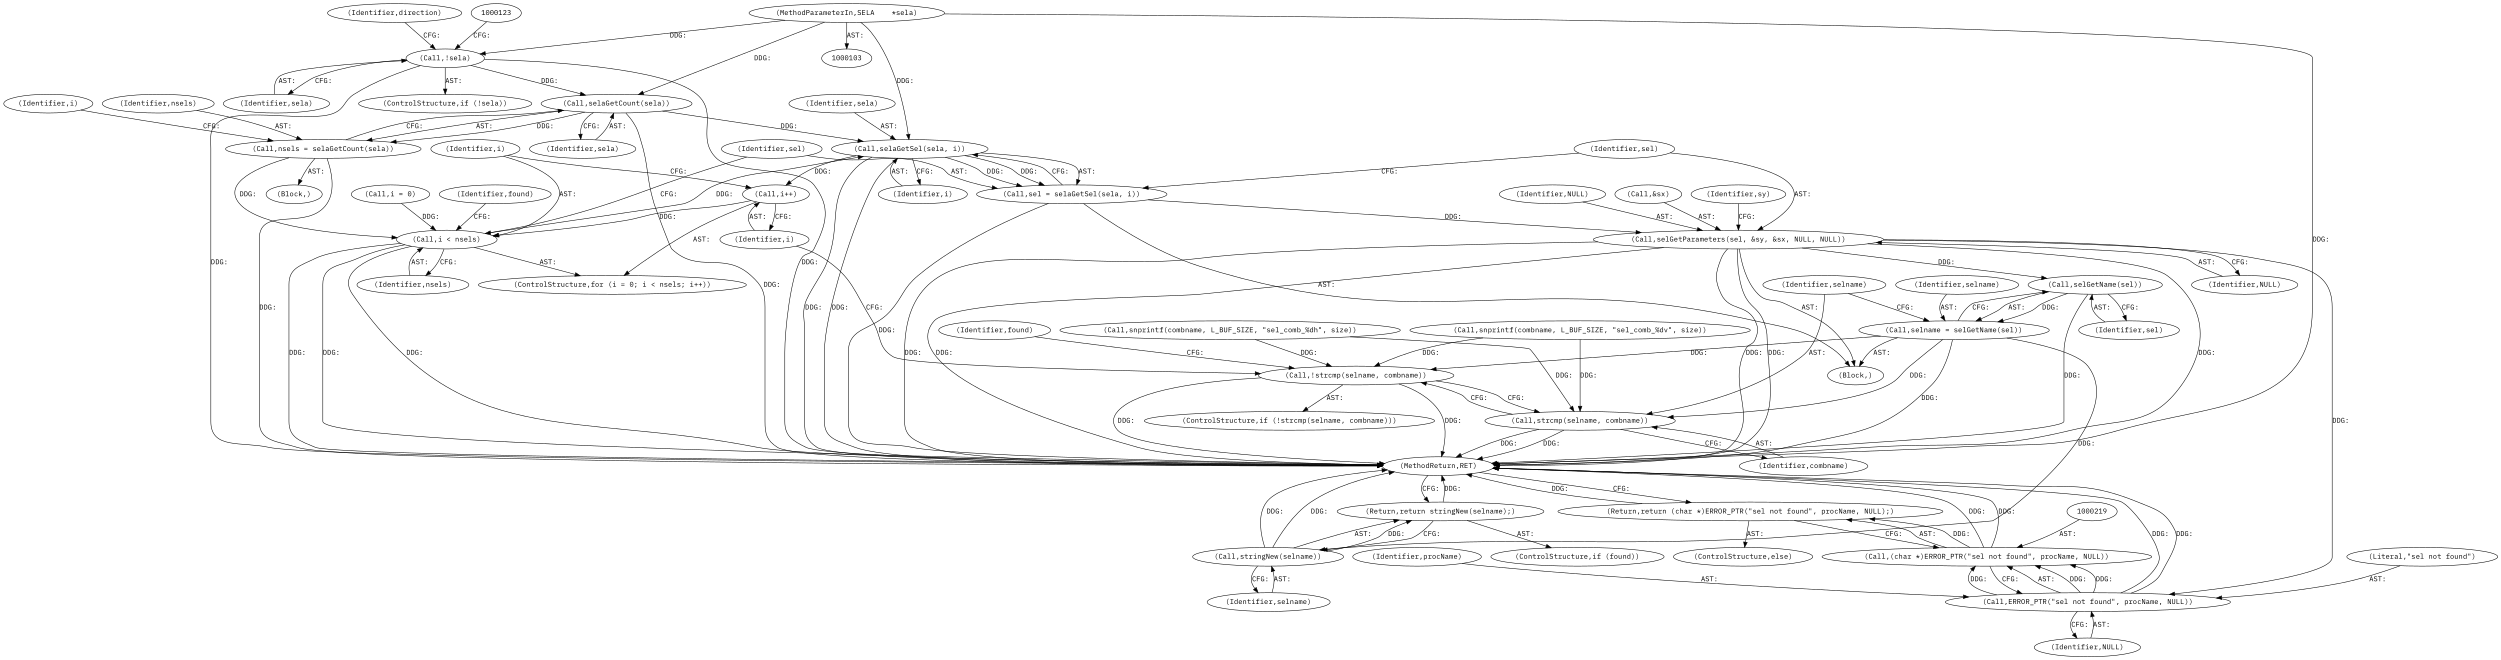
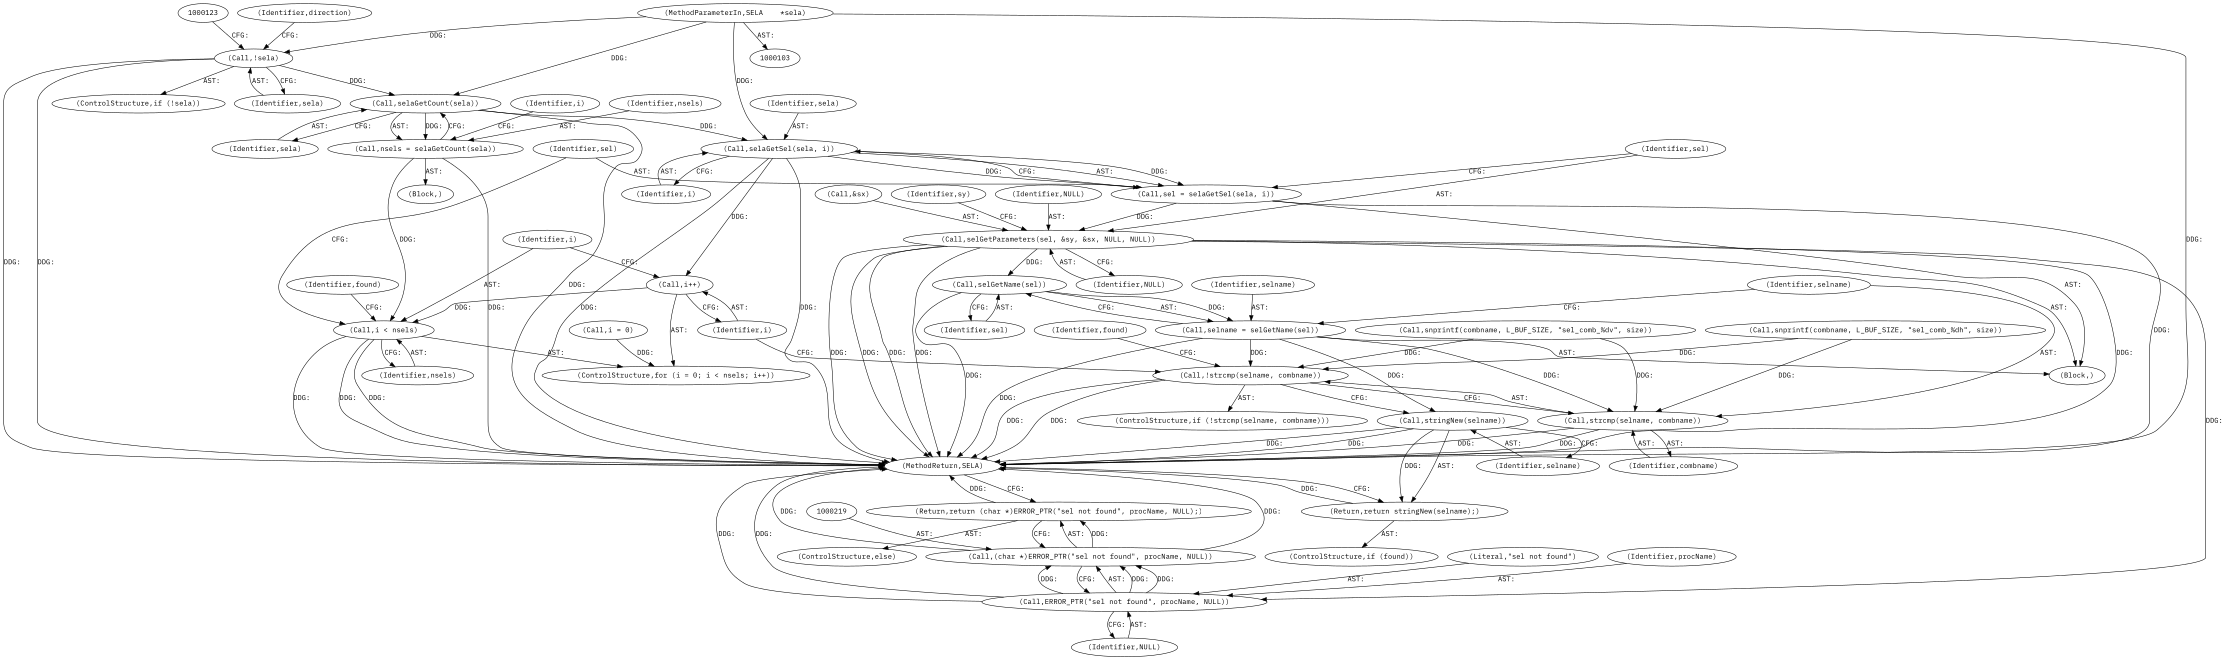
edge "(Call,i < nsels)" -> "(Call,selaGetSel(sela, i))": removed, label "DDG:"
edge "(Call,i = 0)" -> "(Call,i < nsels)": now "(Call,i = 0)" -> "(ControlStructure,for (i = 0; i < nsels; i++))"
edge "(Call,strcmp(selname, combname))" -> "(Call,!strcmp(selname, combname))": label "CFG: " -> "AST: "
edge "(Call,strcmp(selname, combname))" -> "(Identifier,combname)": label "CFG: " -> "AST: "
node "(MethodReturn,RET)": label "(MethodReturn,RET)" -> "(MethodReturn,SELA)"
edge "(Return,return stringNew(selname);)" -> "(Call,stringNew(selname))": now "(Call,!strcmp(selname, combname))" -> "(Call,stringNew(selname))"
